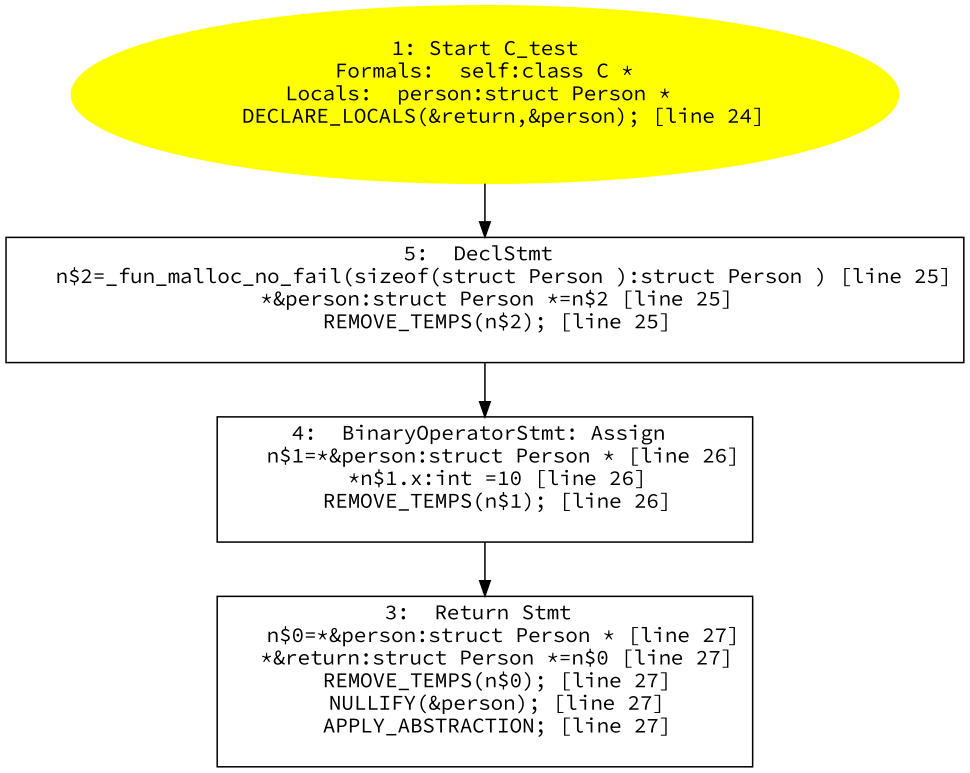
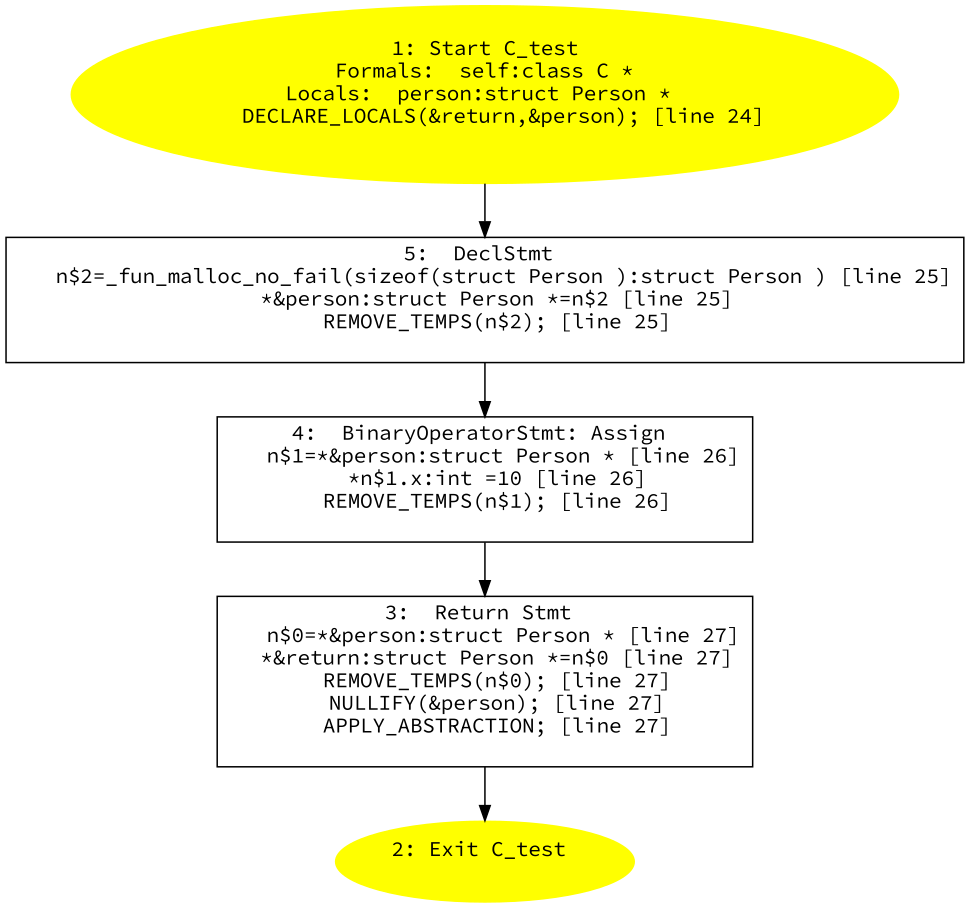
node "2: Exit C_test": added
